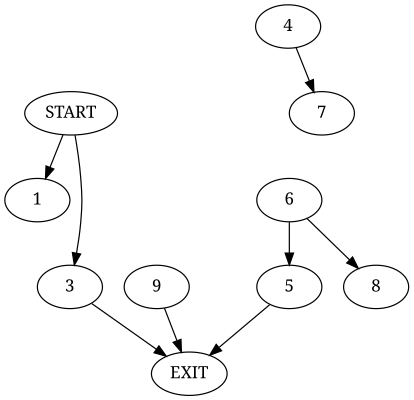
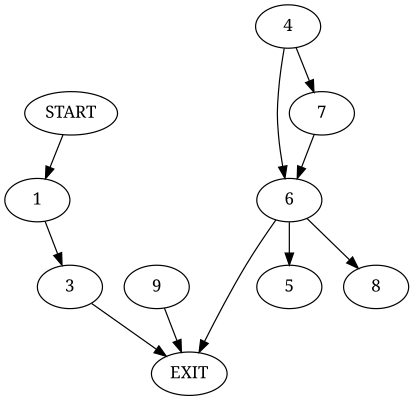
edge "4" -> "6": added
edge "7" -> "6": added
edge "START" -> "3": now "1" -> "3"
edge "5" -> "EXIT": now "6" -> "EXIT"
